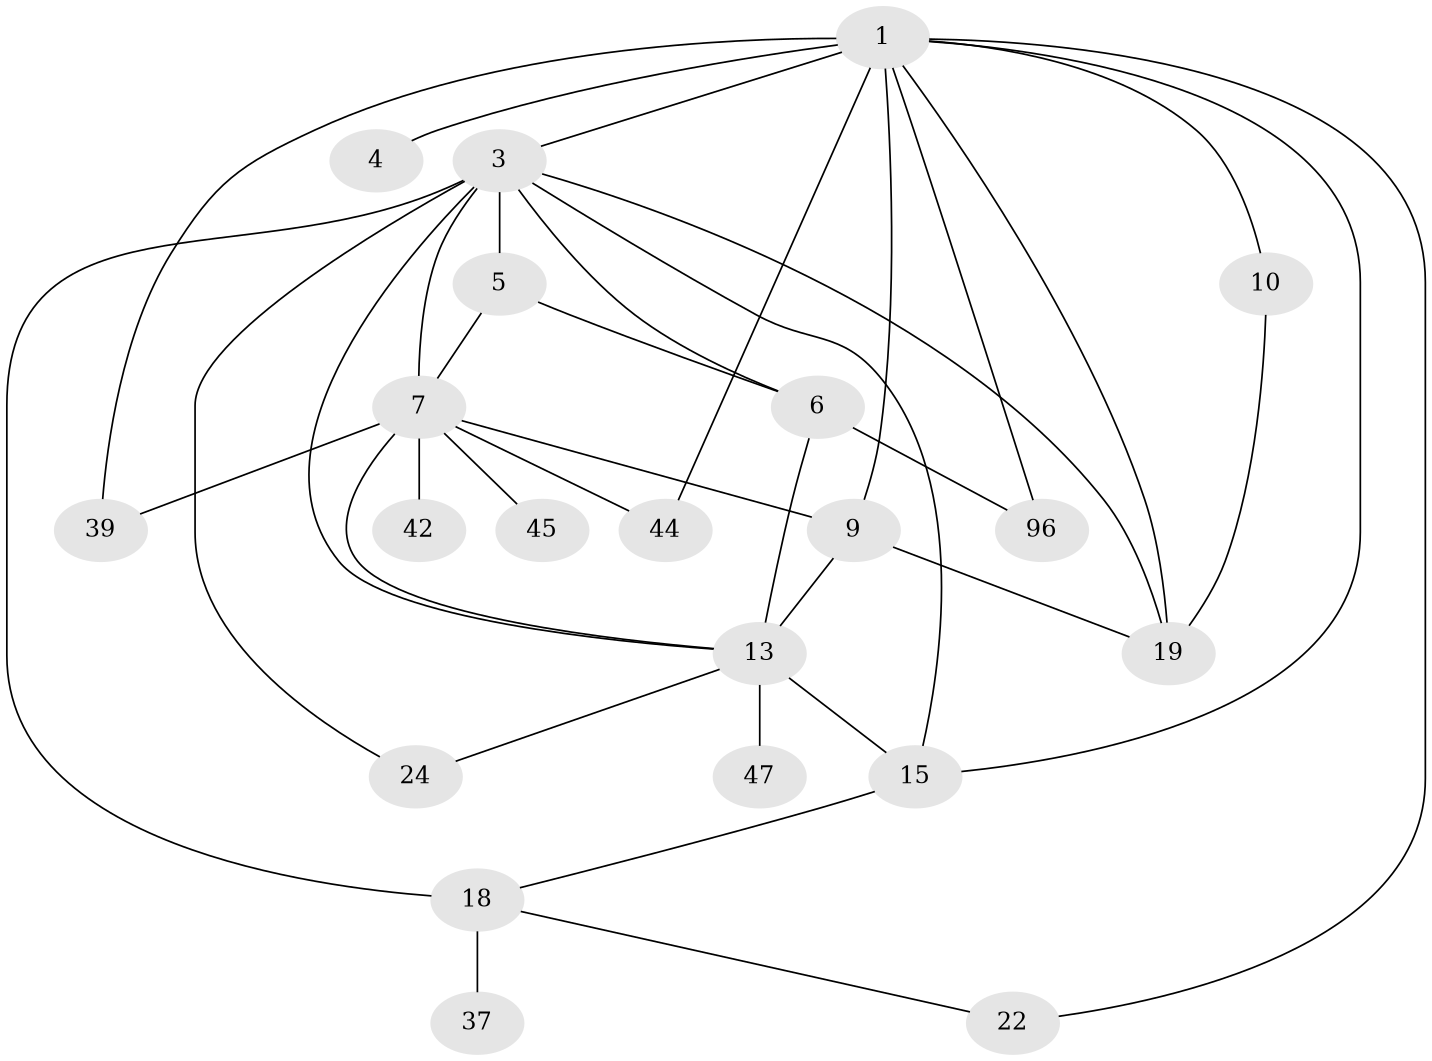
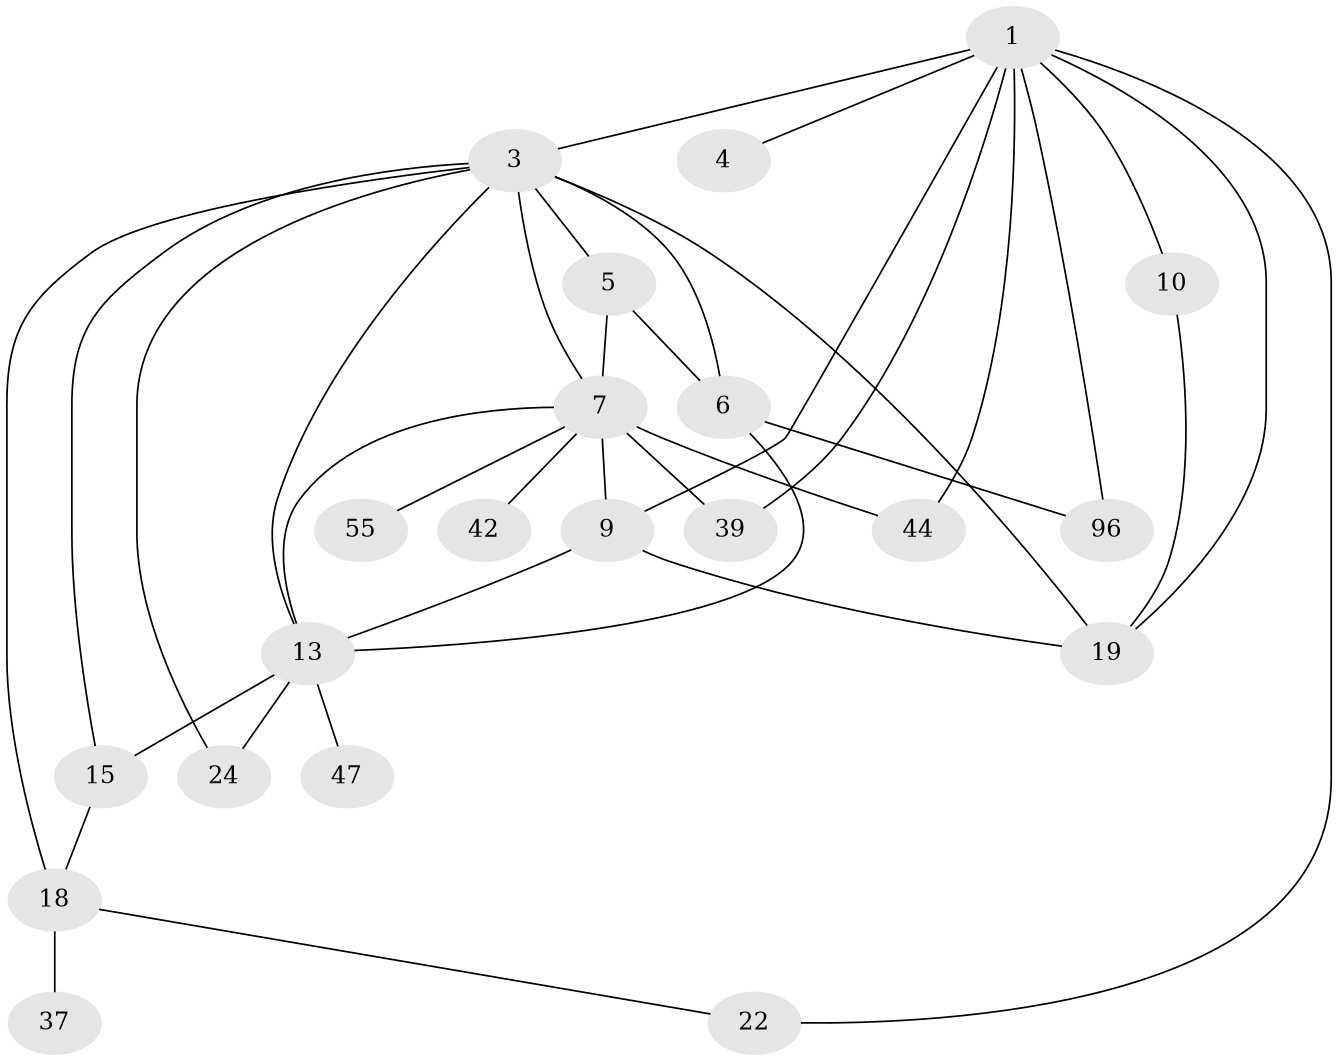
edge "1" -- "15": removed
node "45": label "45" -> "55"
